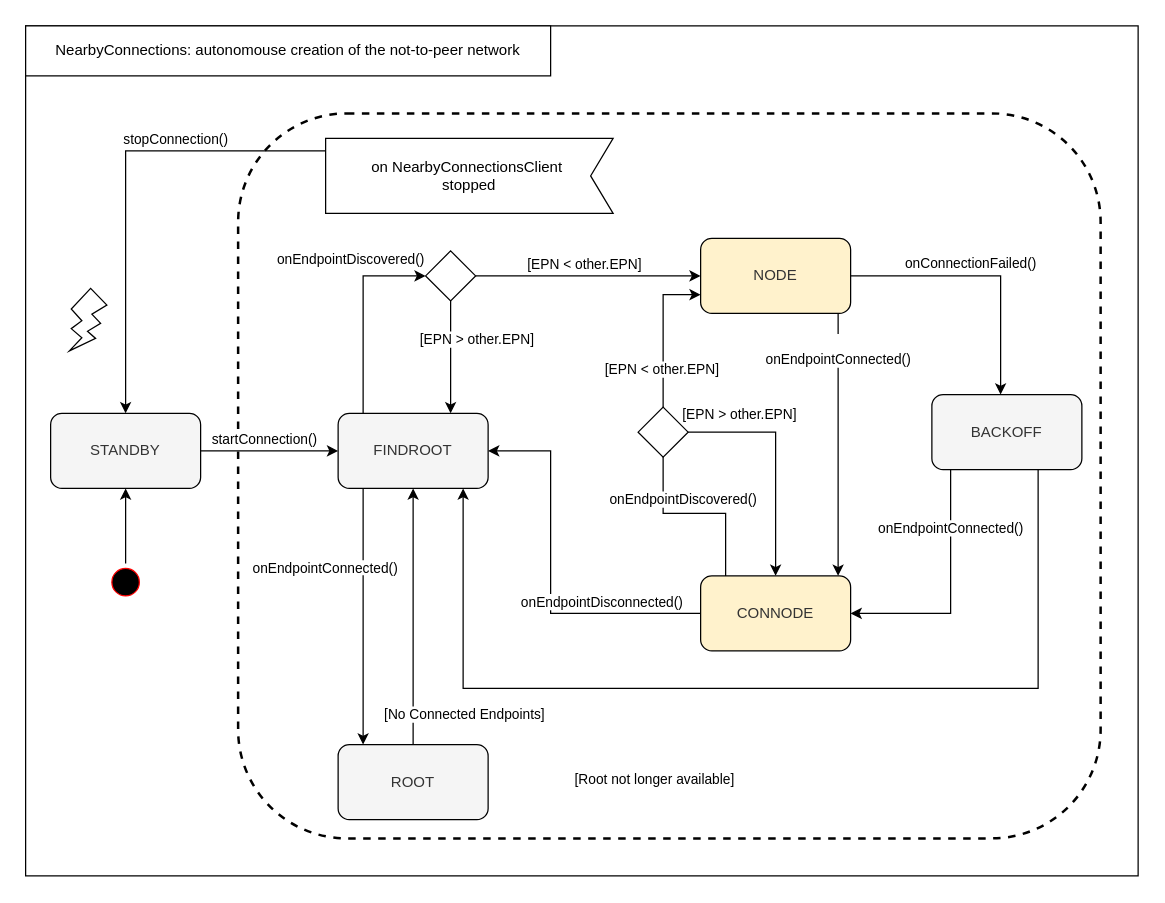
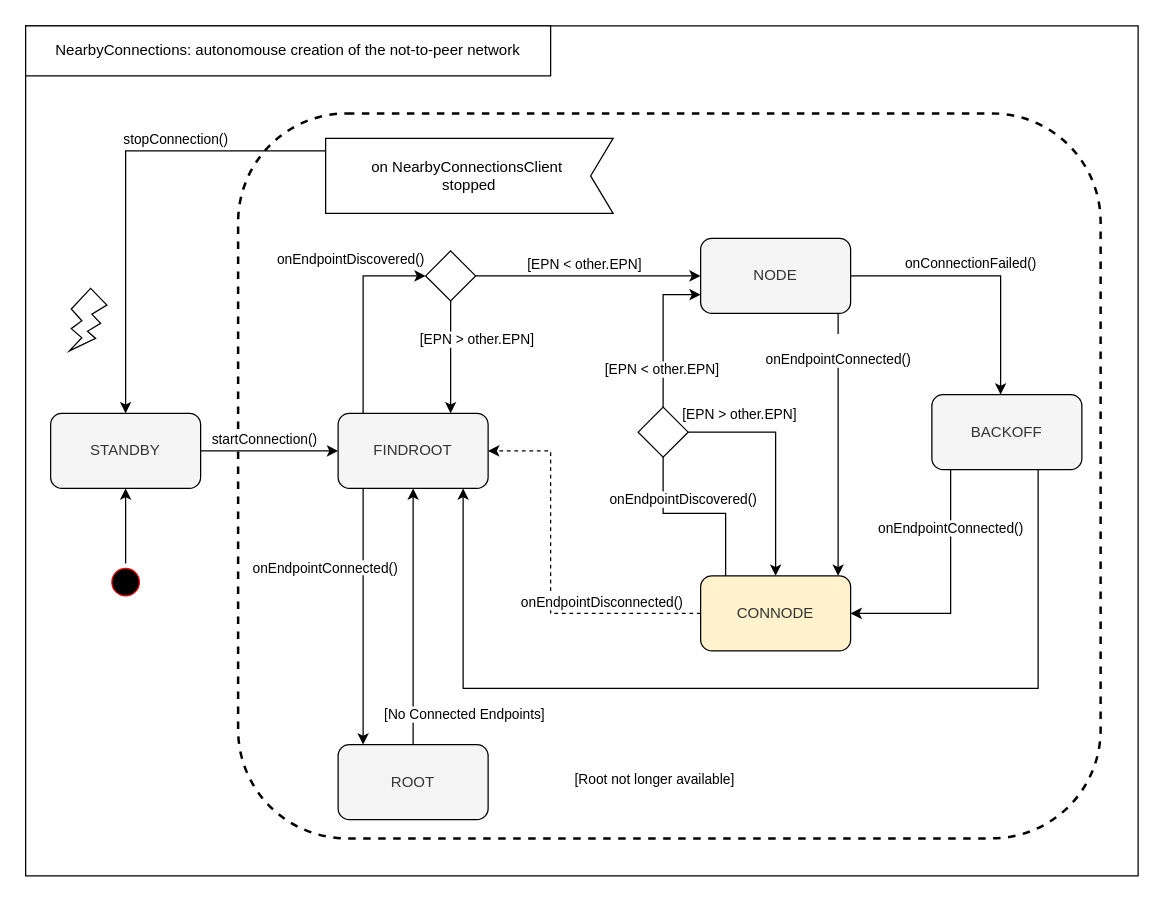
node "NODE": fillcolor #fff2cc -> #f5f5f5
edge "CONNODE" -> "FINDROOT": style solid -> dashed
